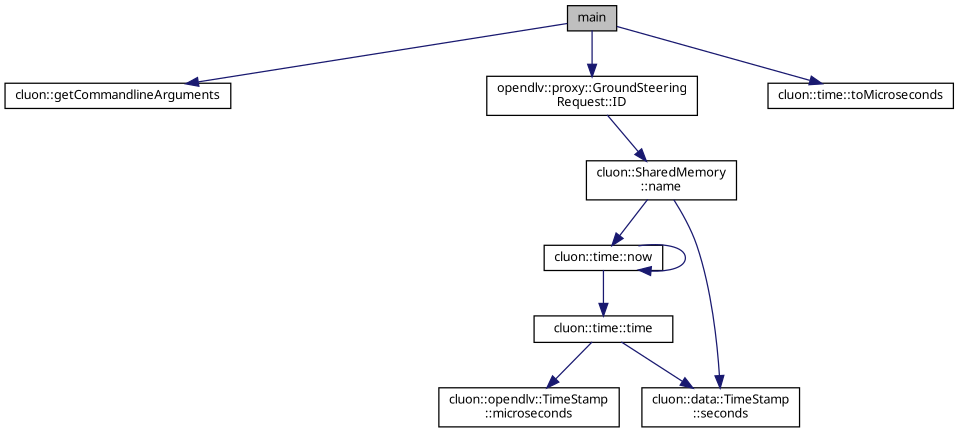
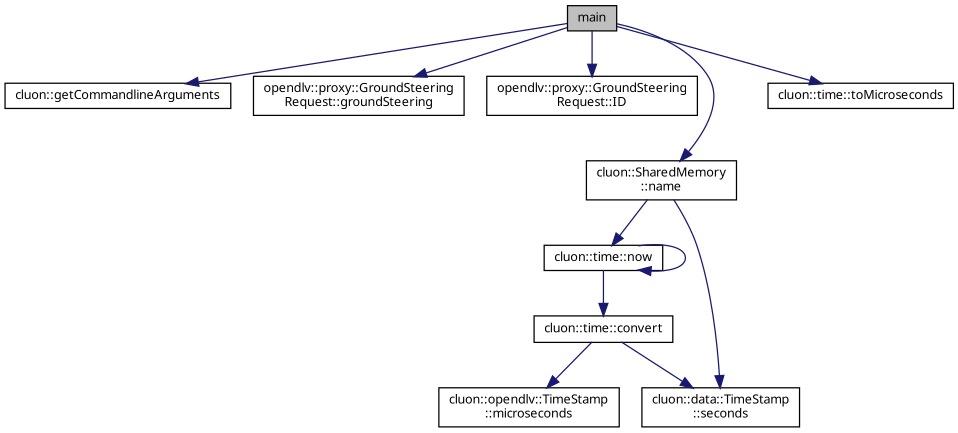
node "opendlv::proxy::GroundSteering Request::groundSteering": added
edge "opendlv::proxy::GroundSteering Request::ID" -> "cluon::SharedMemory ::name": now "main" -> "cluon::SharedMemory ::name"
node "cluon::time::time": label "cluon::time::time" -> "cluon::time::convert"
